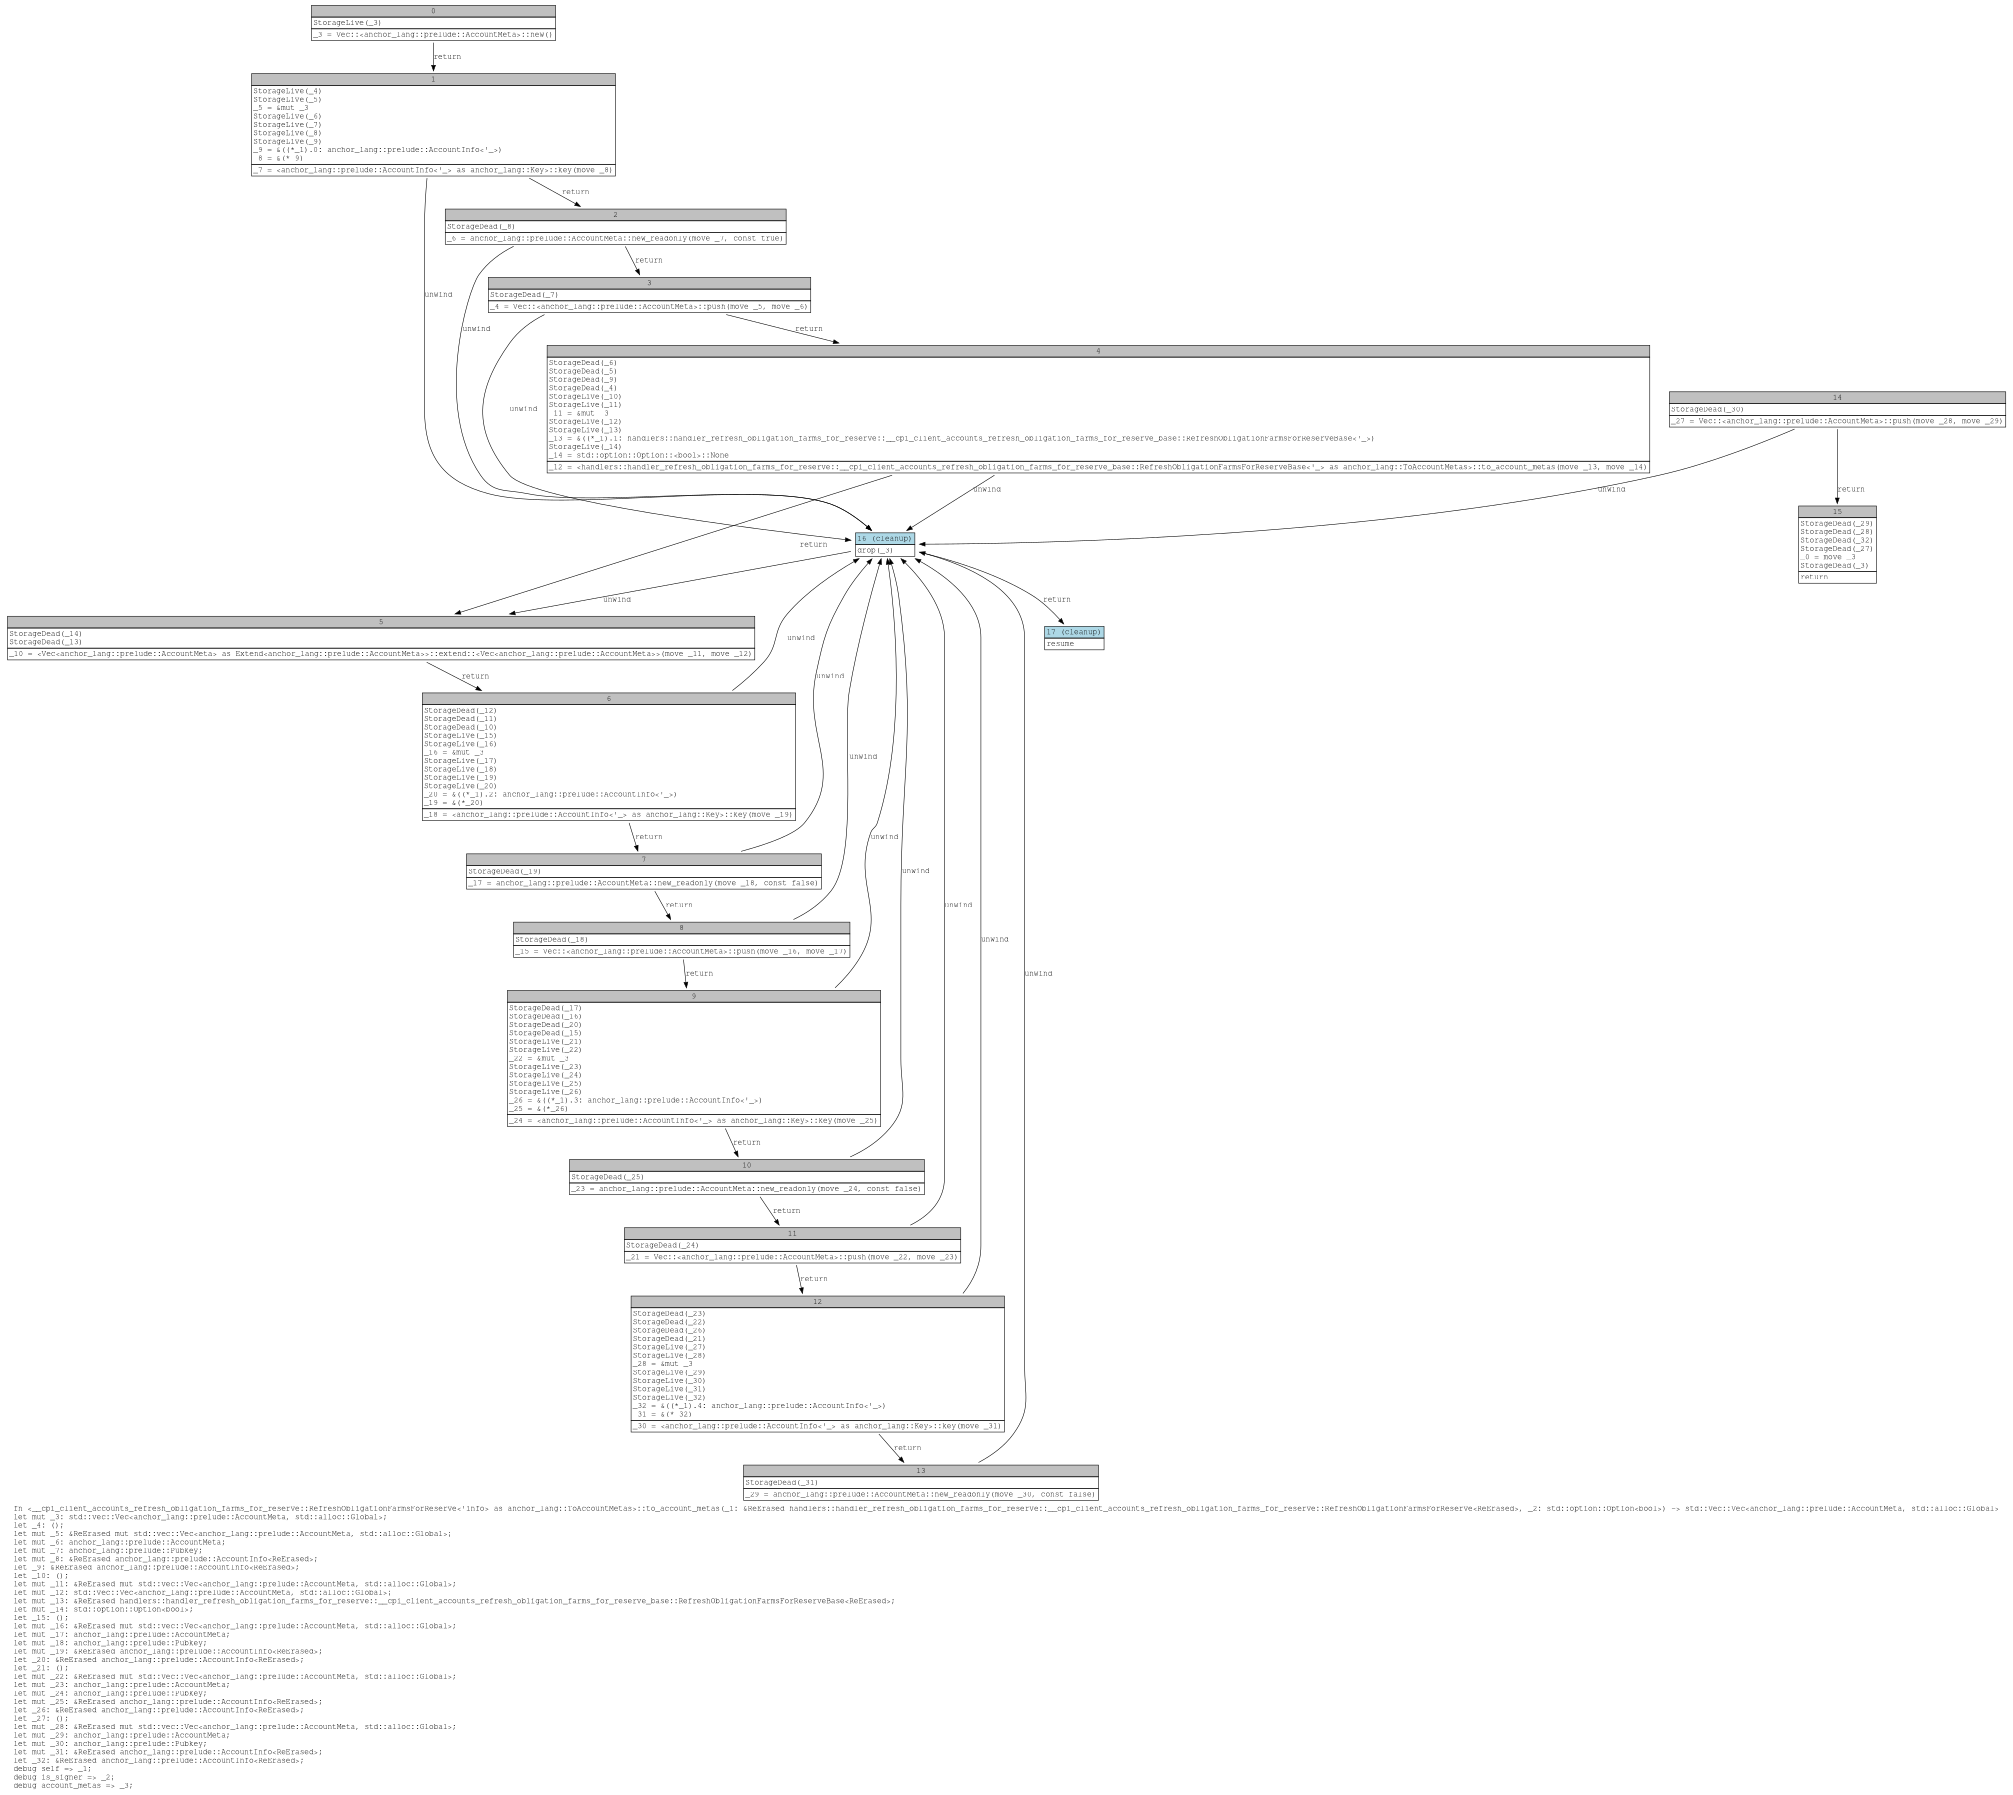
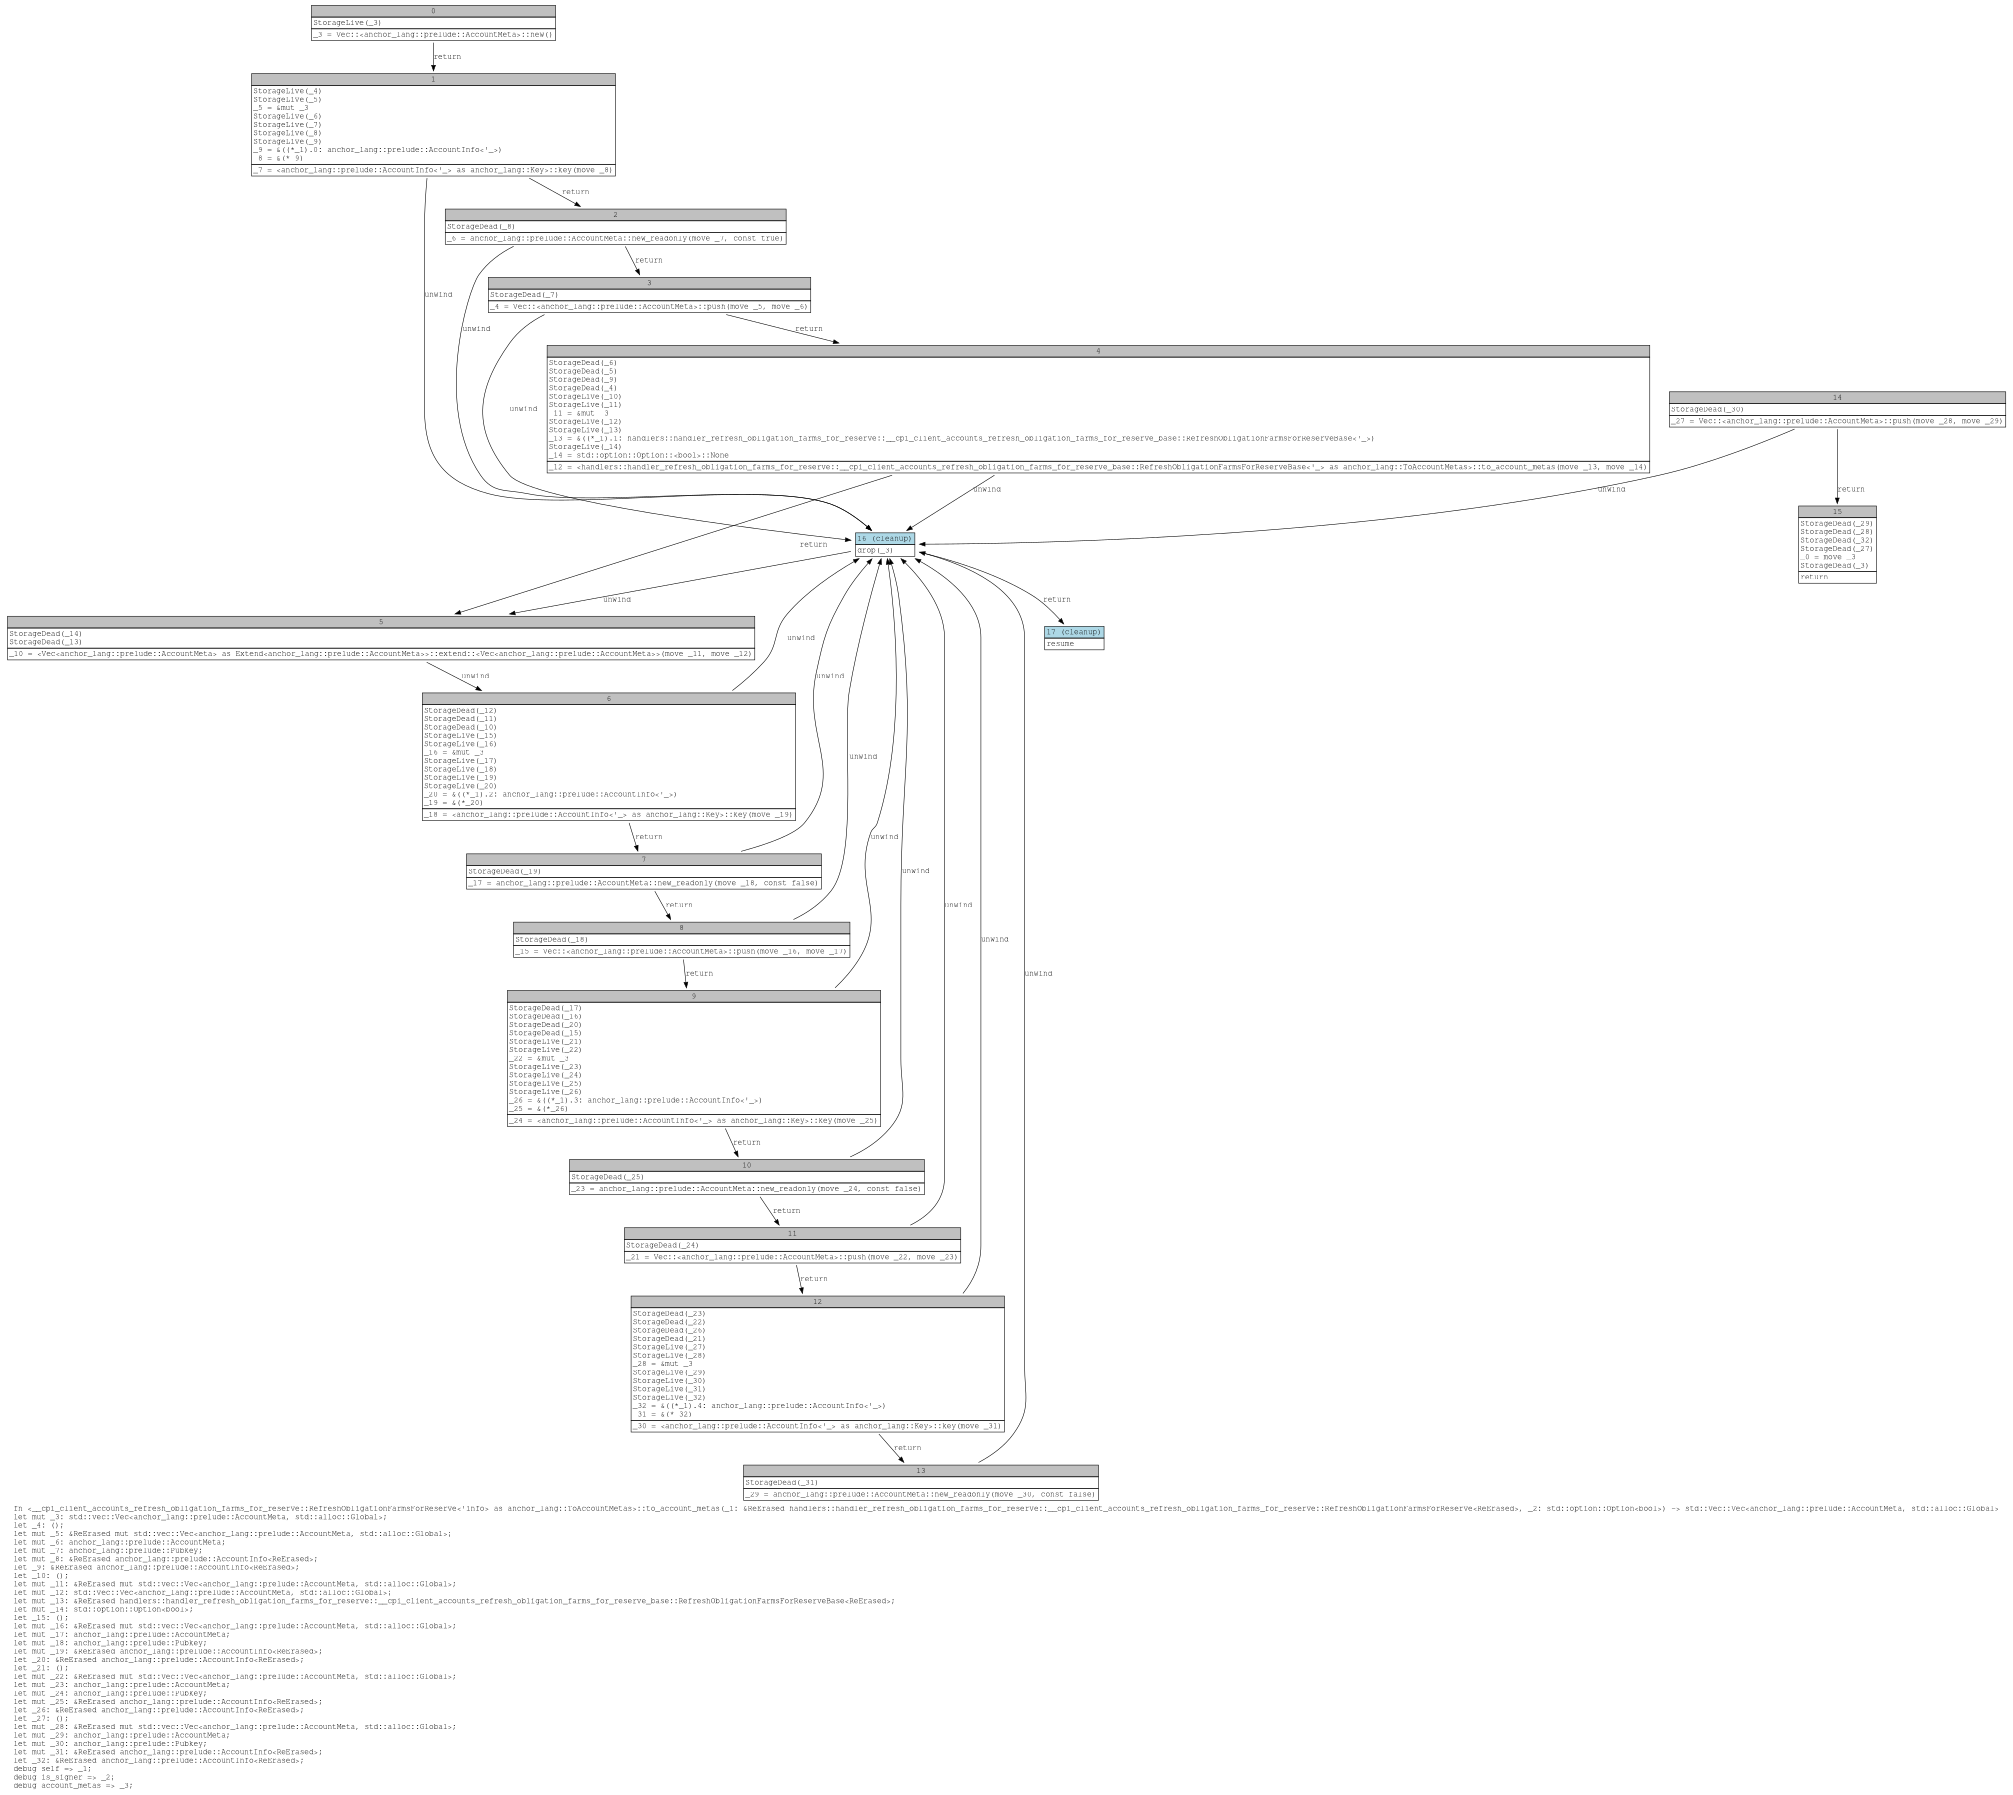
edge "5" -> "6": label "return" -> "unwind"
